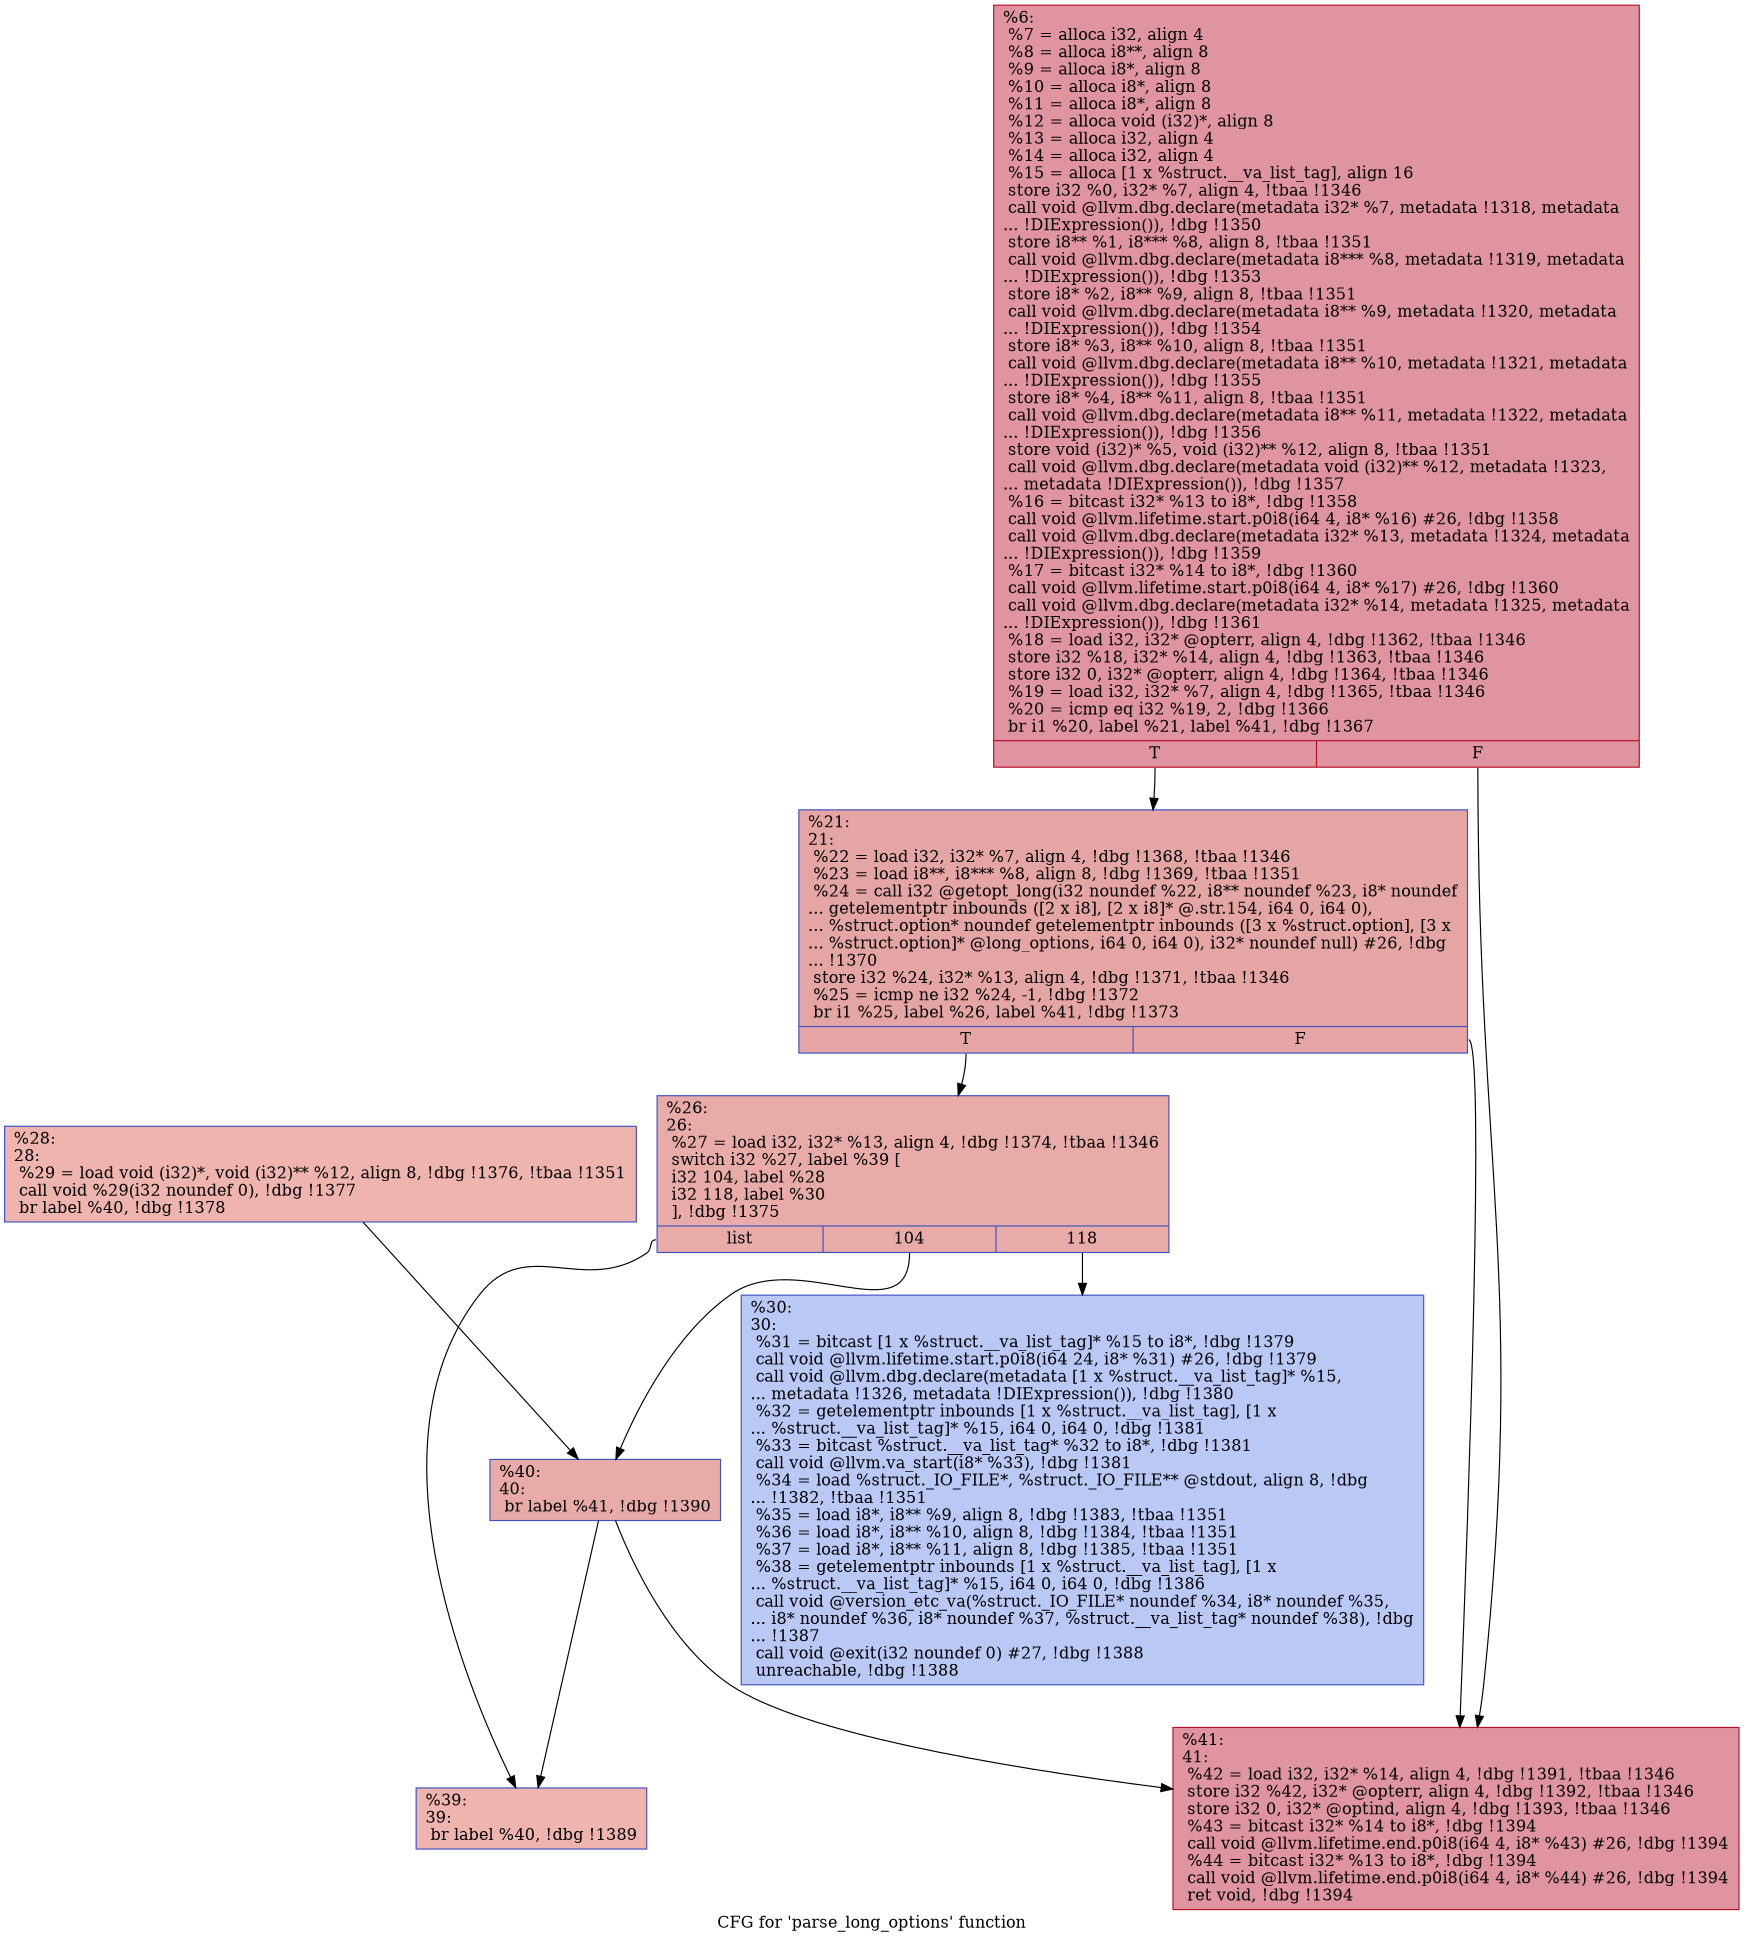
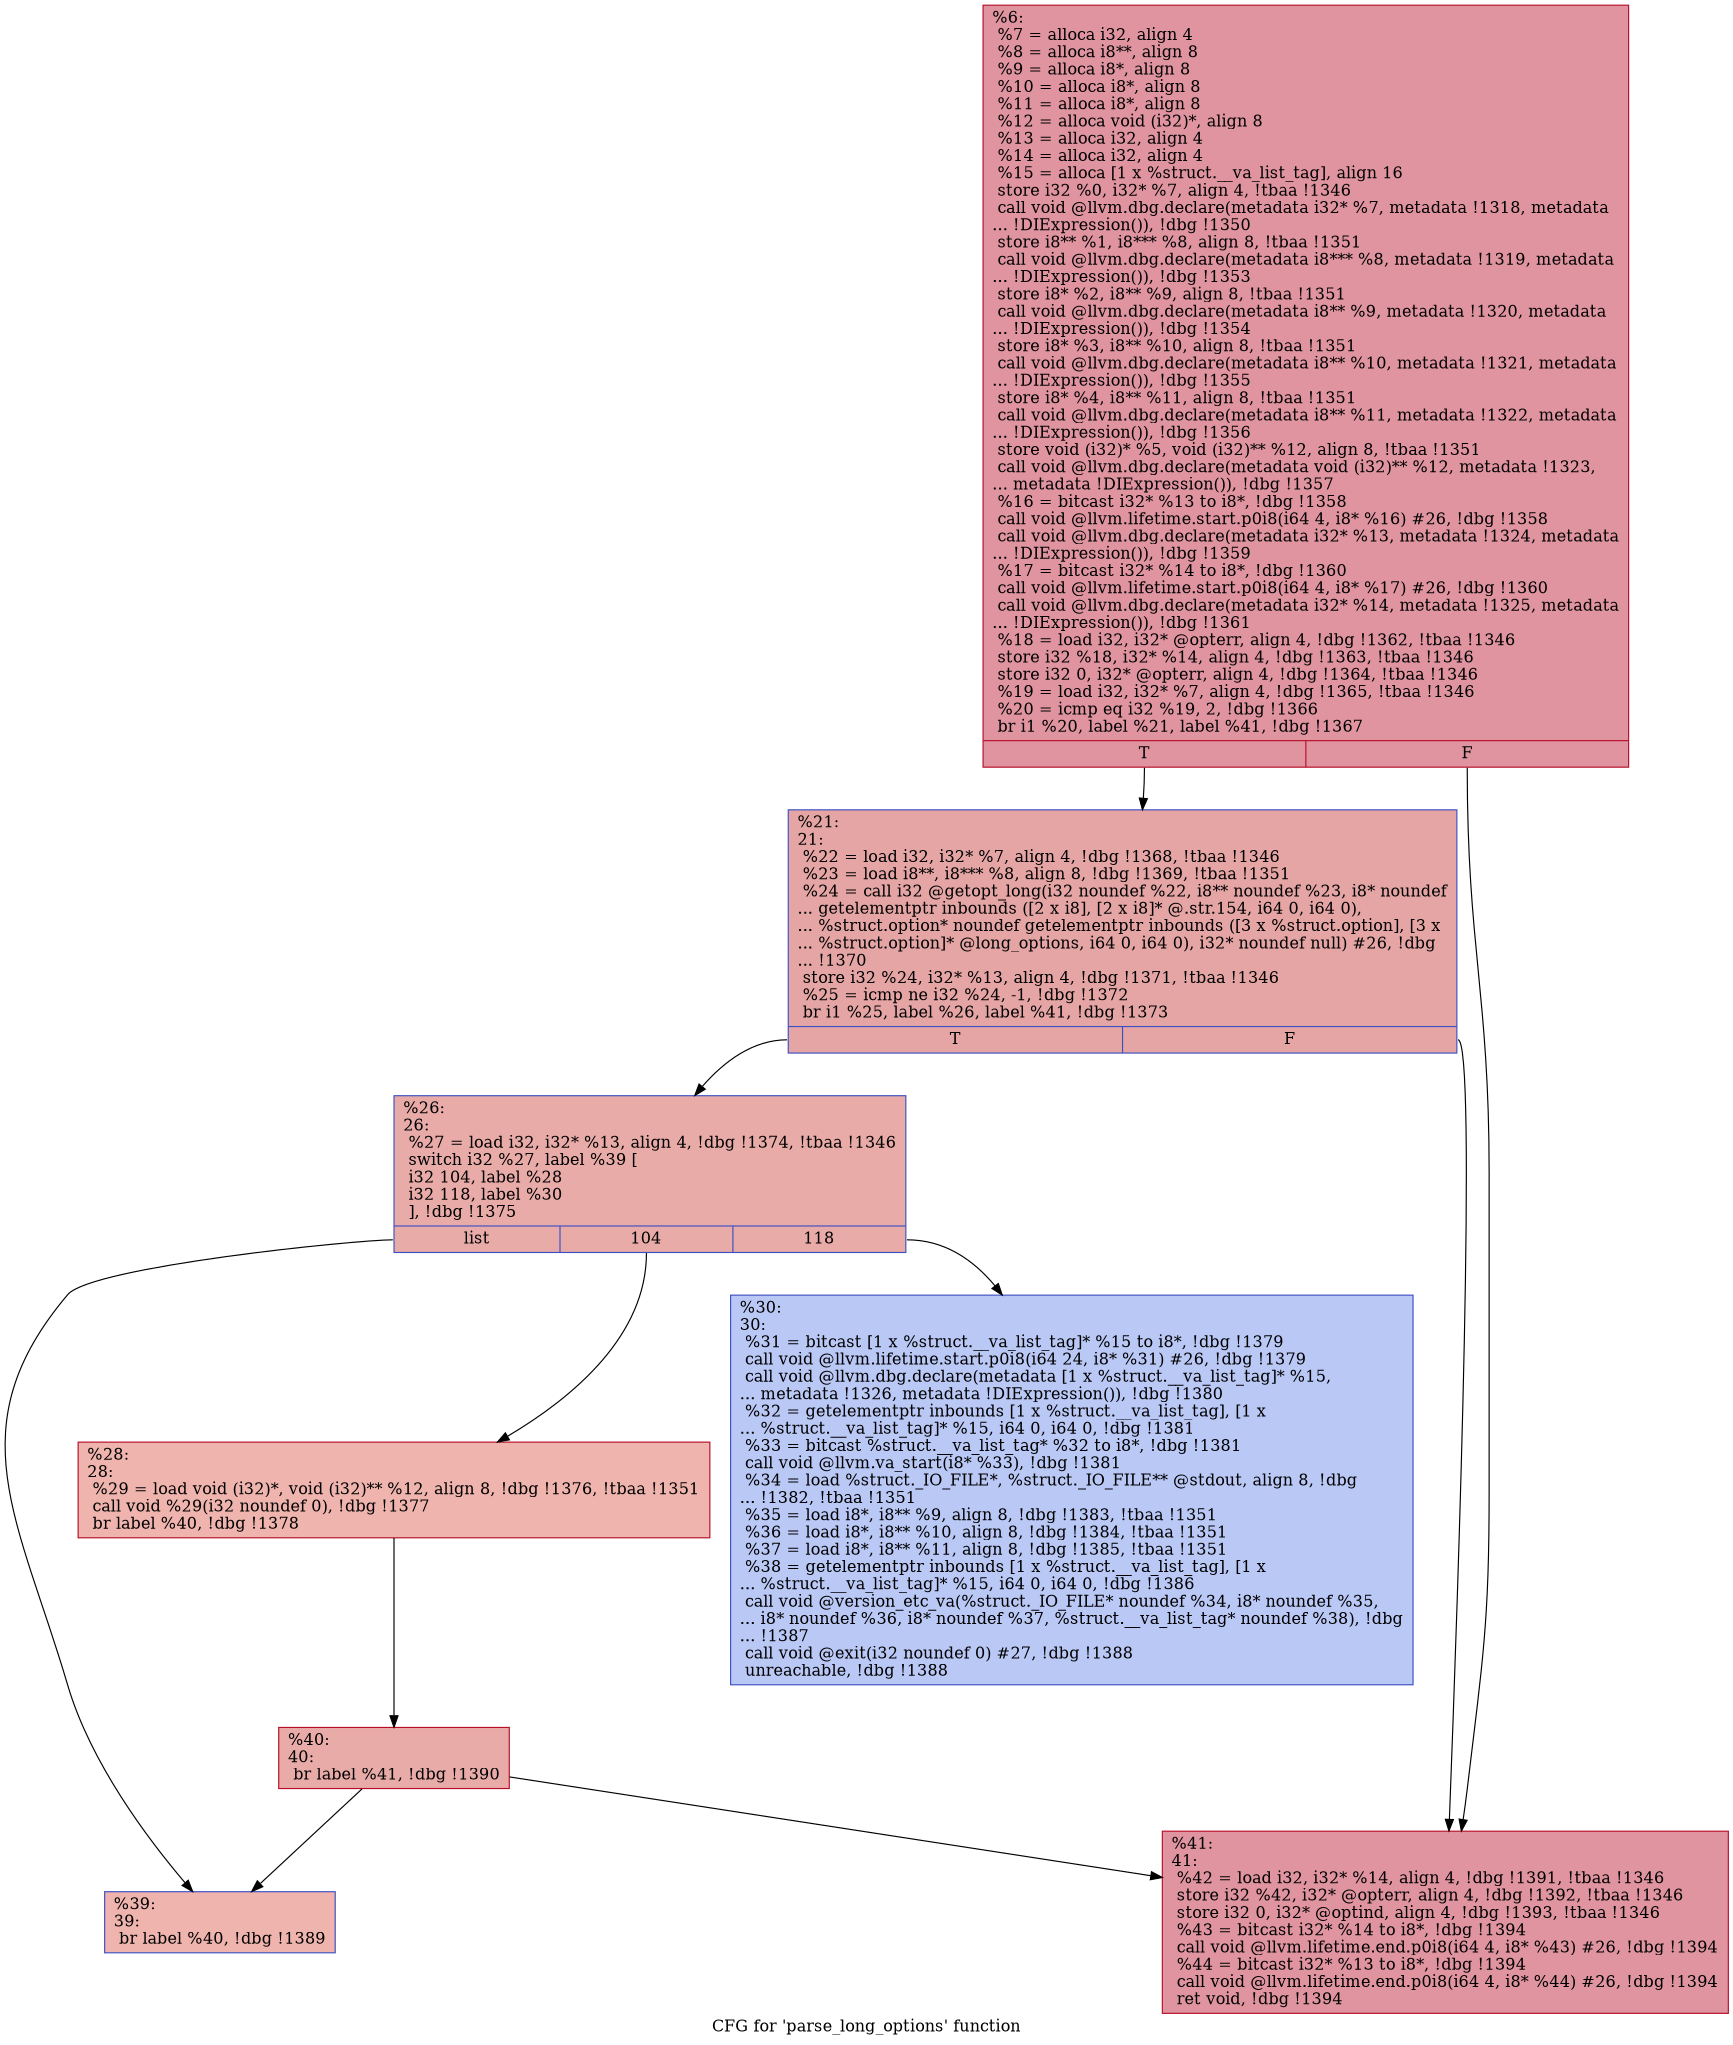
node "%28:": color #3d50c3ff -> #b70d28ff
edge "%26:" -> "%40:": now "%26:" -> "%28:"
node "%40:": color #3d50c3ff -> #b70d28ff
